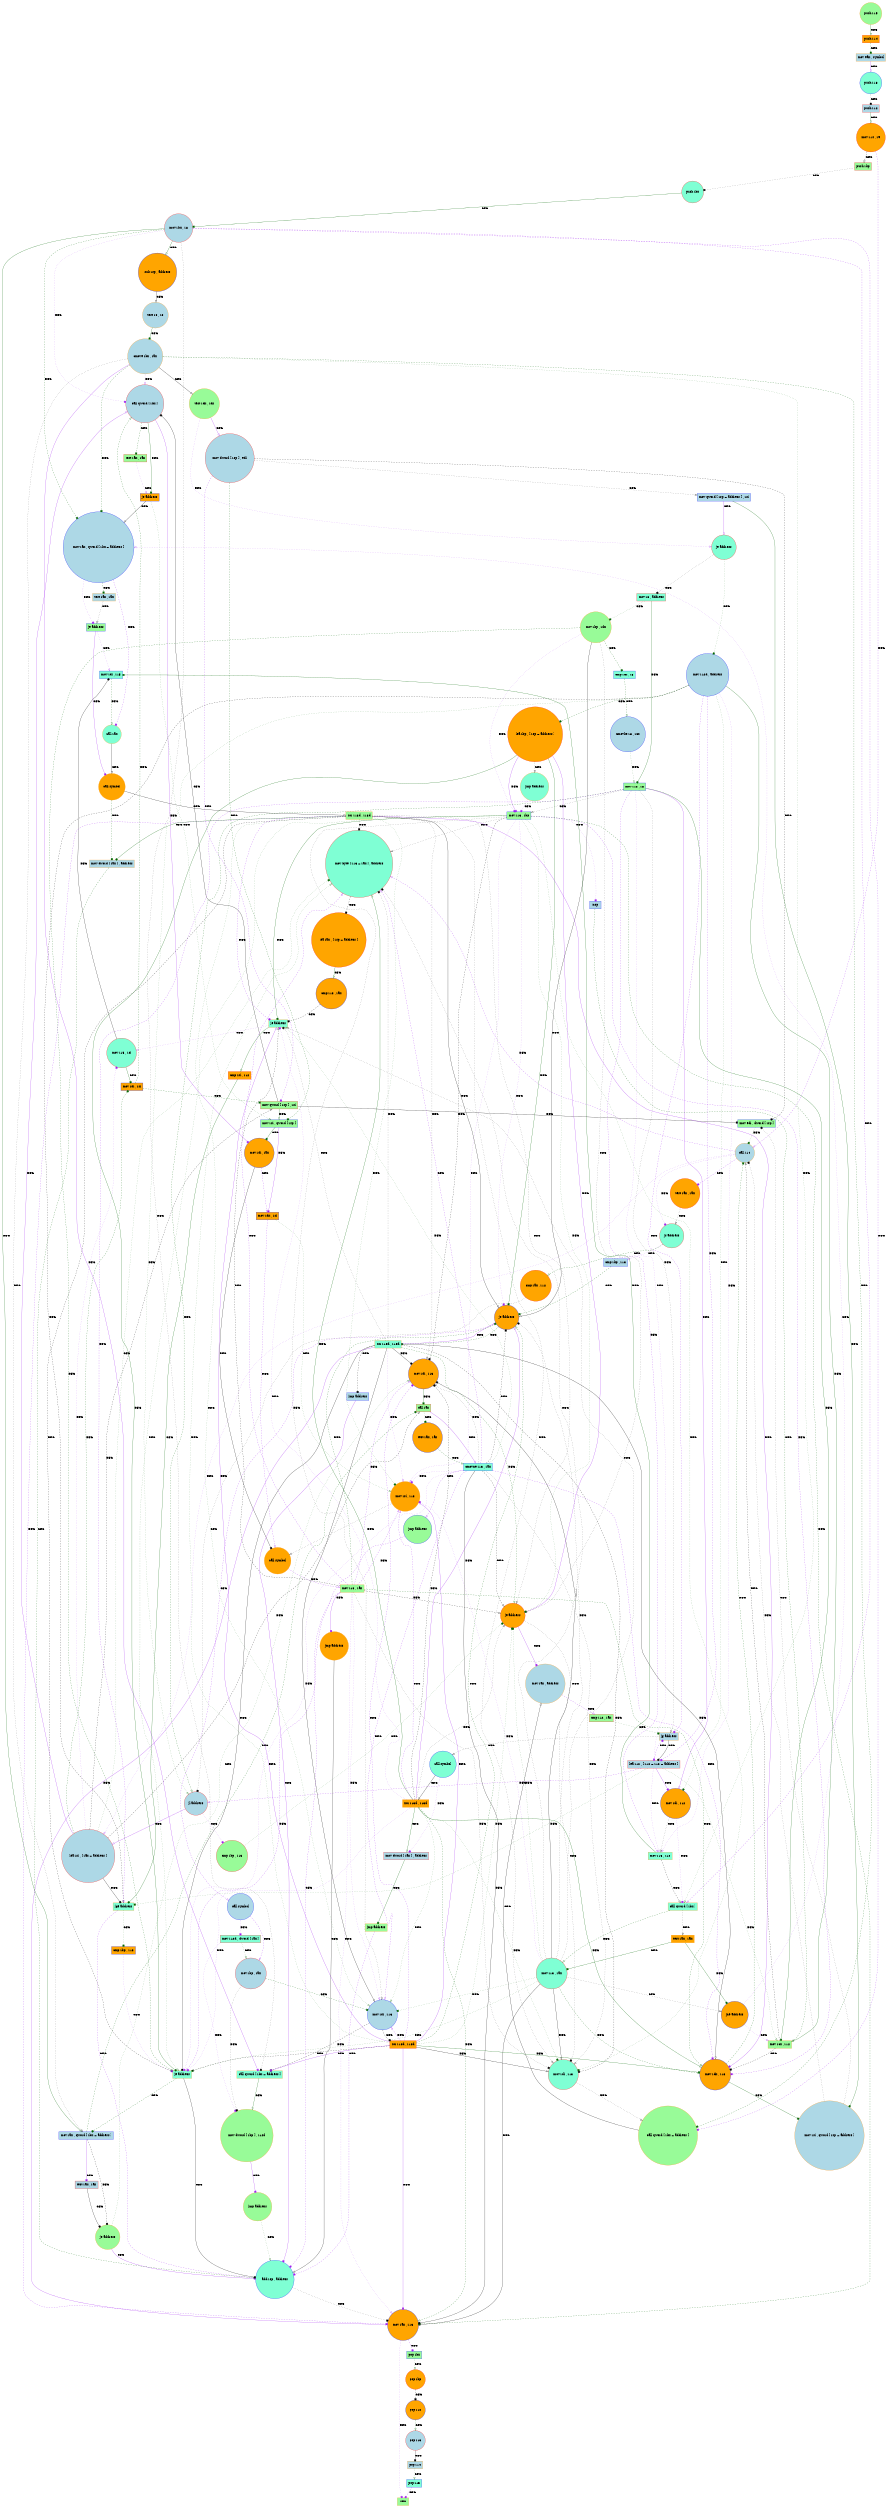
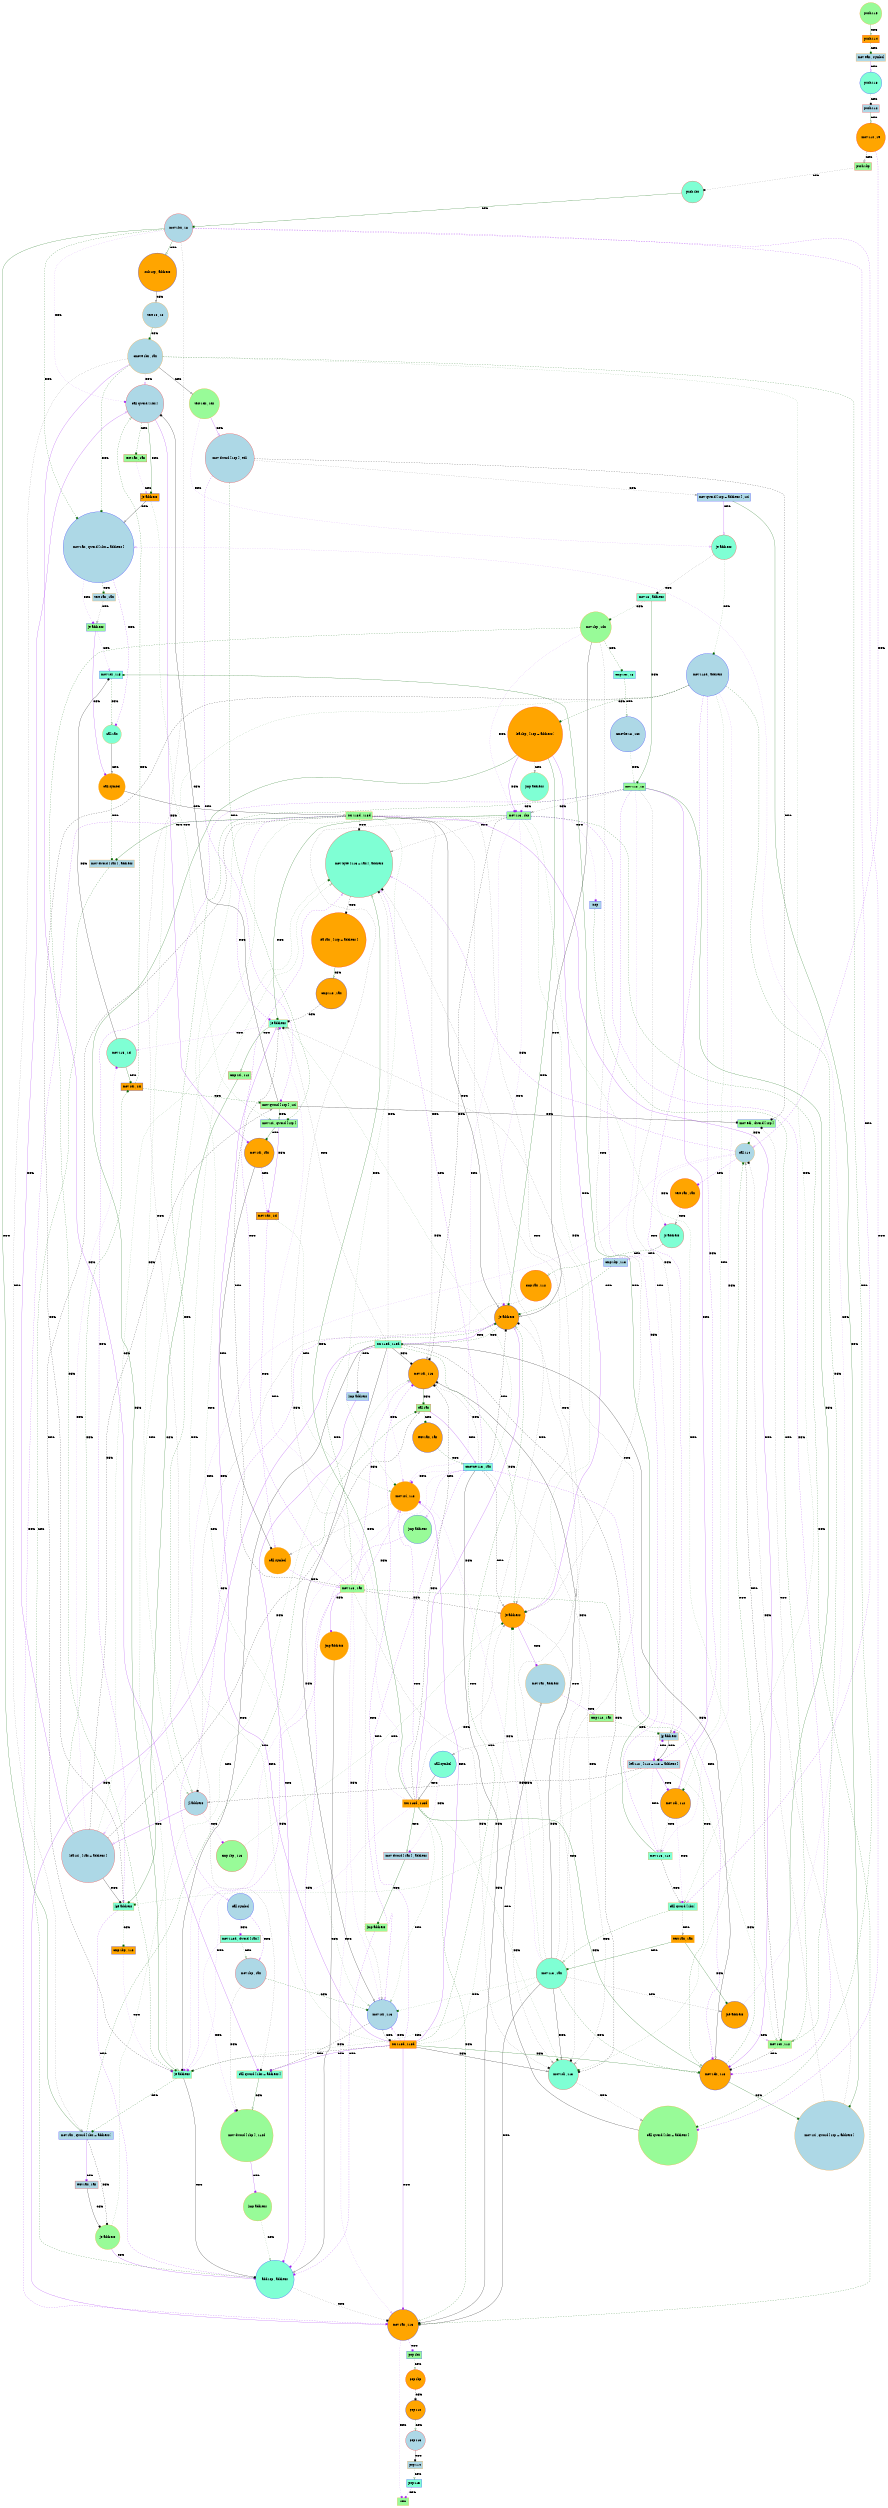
node "cmp rsi , r12": fillcolor orange -> palegreen
edge "mov r12d , address" -> "mov rcx , r12": style solid -> dashed
edge "lea r12 , [ r12 + r12 + address ]" -> "jl address": color purple -> black
